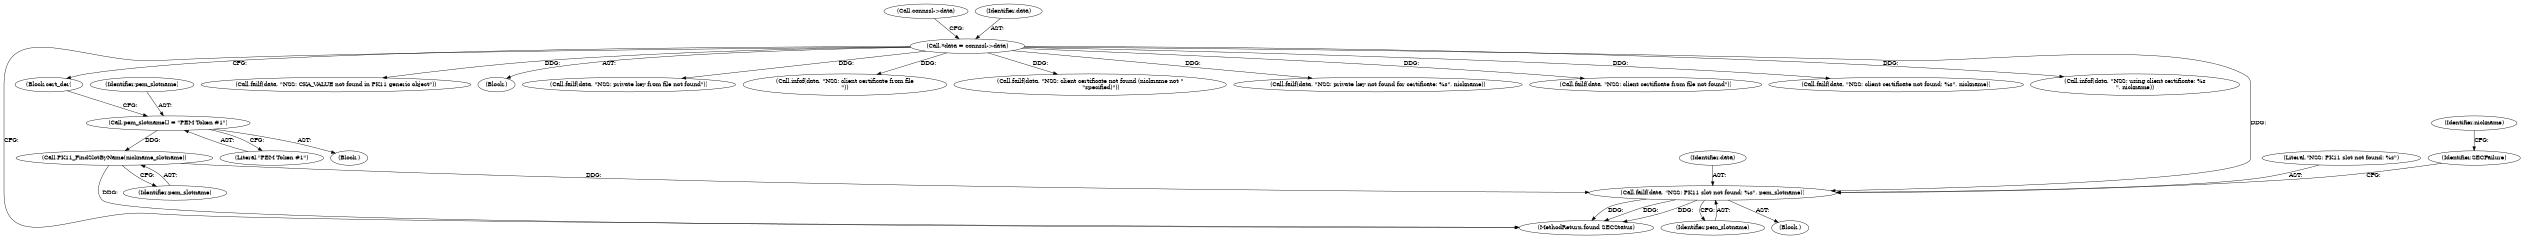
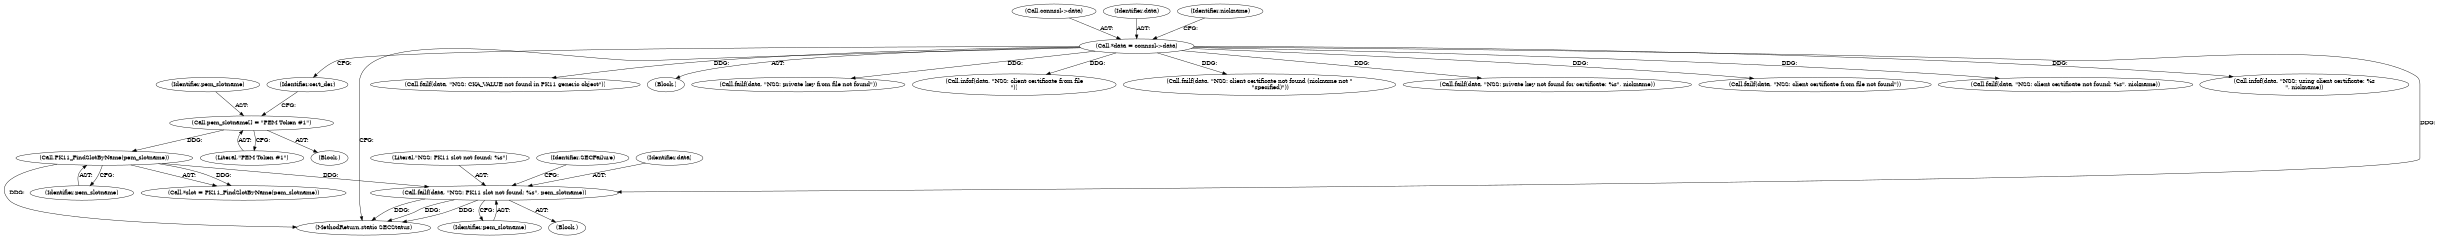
edge "(Call,connssl->data)" -> "(Call,*data = connssl->data)": label "CFG: " -> "AST: "
node "(Block,cert_der)": label "(Block,cert_der)" -> "(Identifier,cert_der)"
edge "(Identifier,nickname)" -> "(Identifier,SECFailure)": now "(Identifier,nickname)" -> "(Call,*data = connssl->data)"
node "(Call,PK11_FindSlotByName(nickname_slotname))": label "(Call,PK11_FindSlotByName(nickname_slotname))" -> "(Call,PK11_FindSlotByName(pem_slotname))"
node "(Call,*slot = PK11_FindSlotByName(pem_slotname))": added
node "(MethodReturn,found SECStatus)": label "(MethodReturn,found SECStatus)" -> "(MethodReturn,static SECStatus)"
